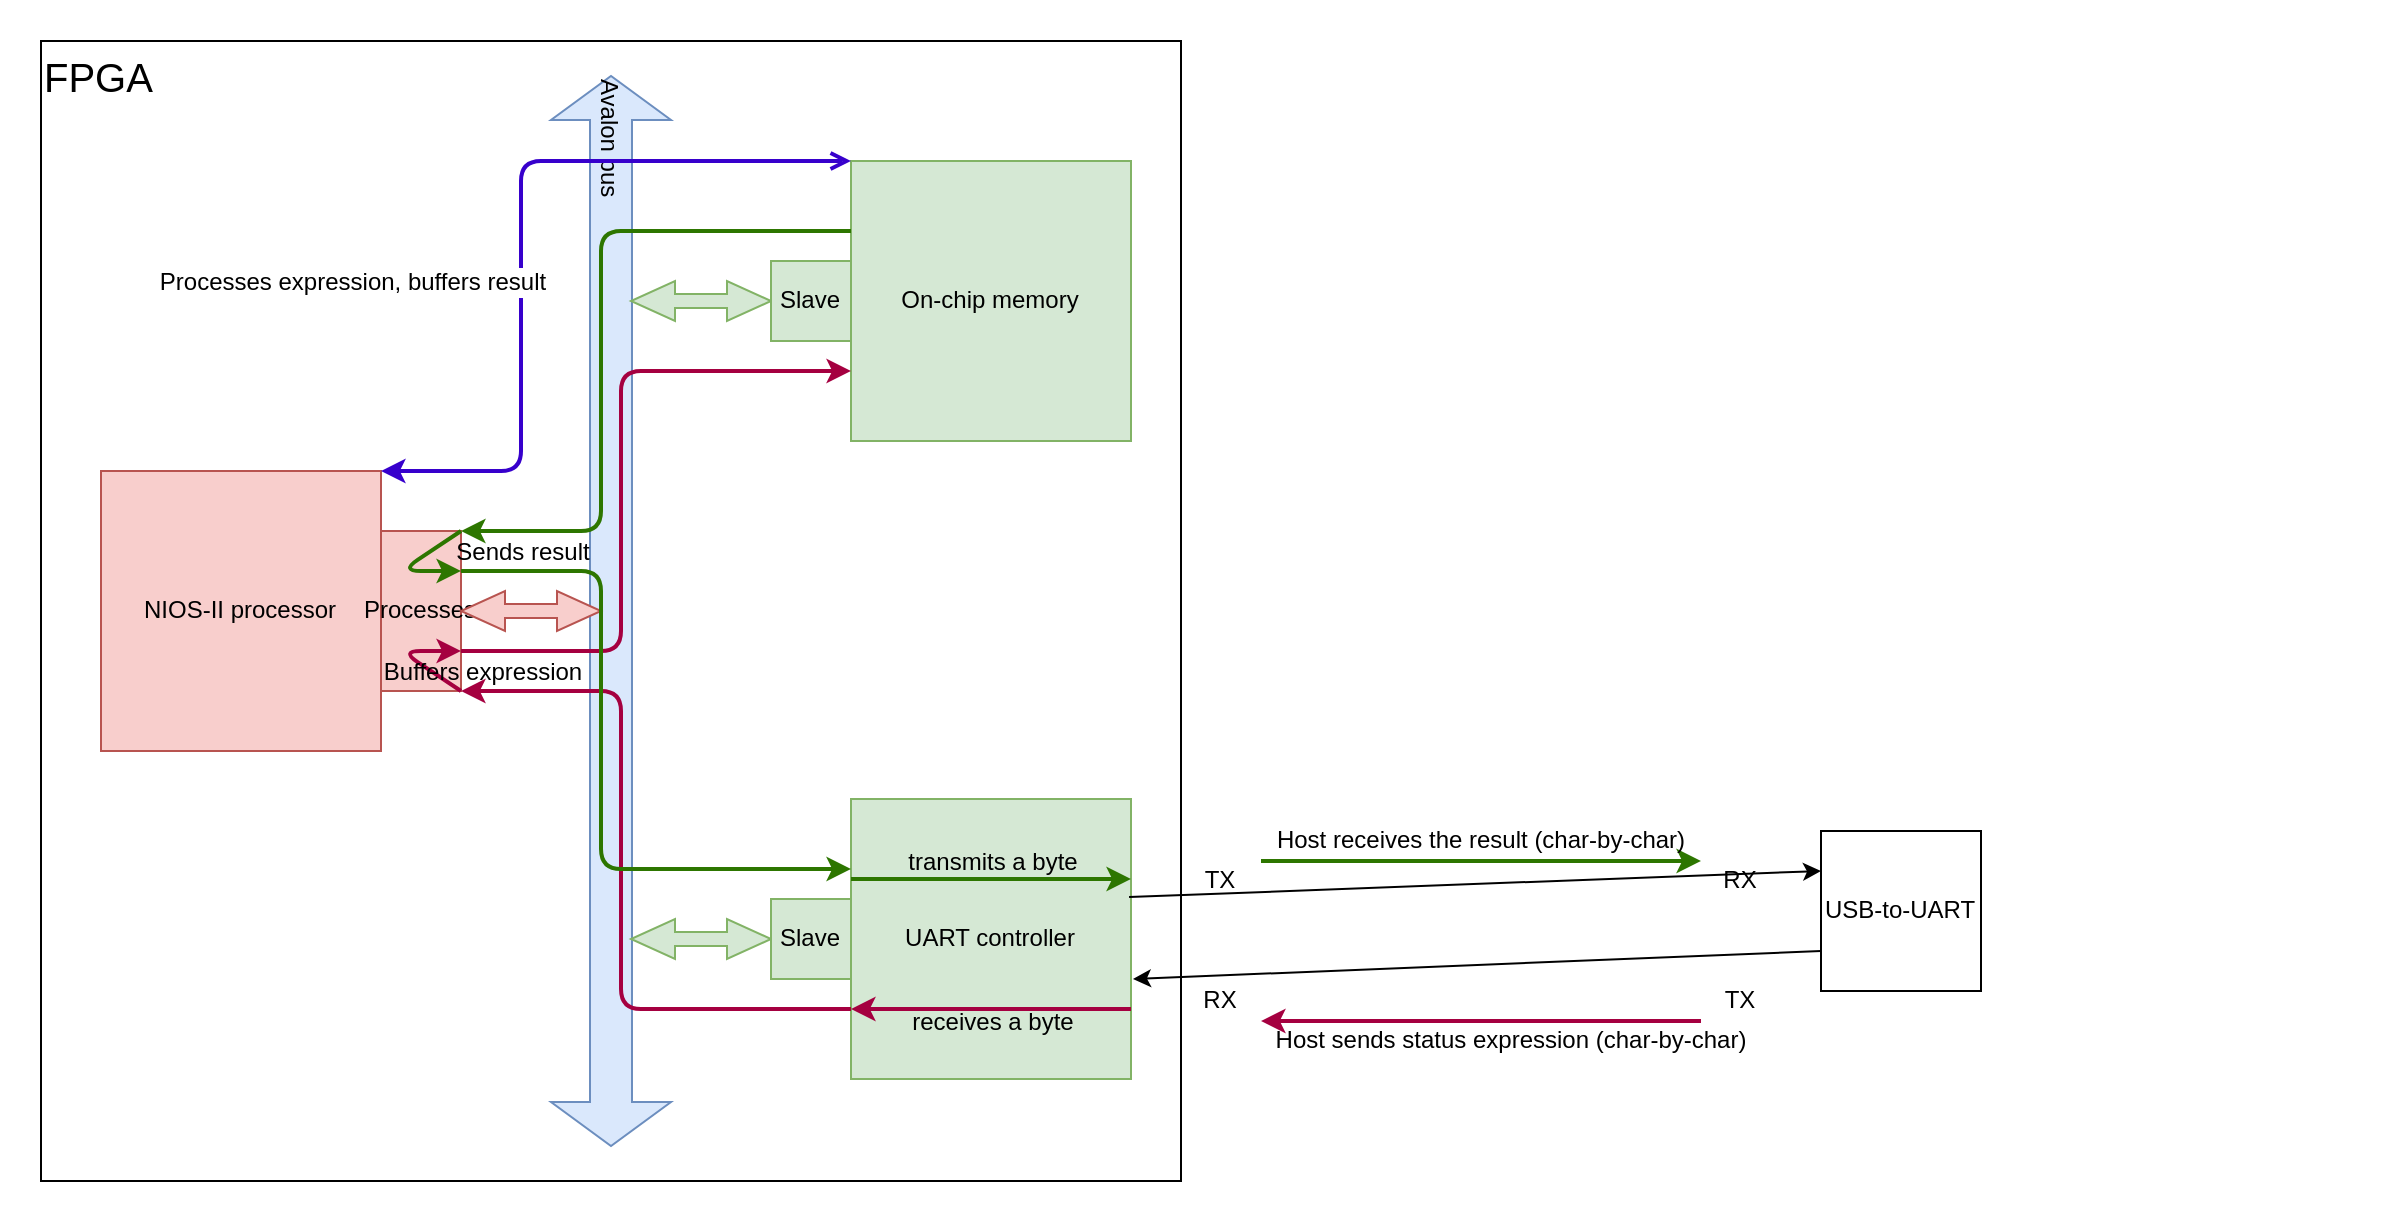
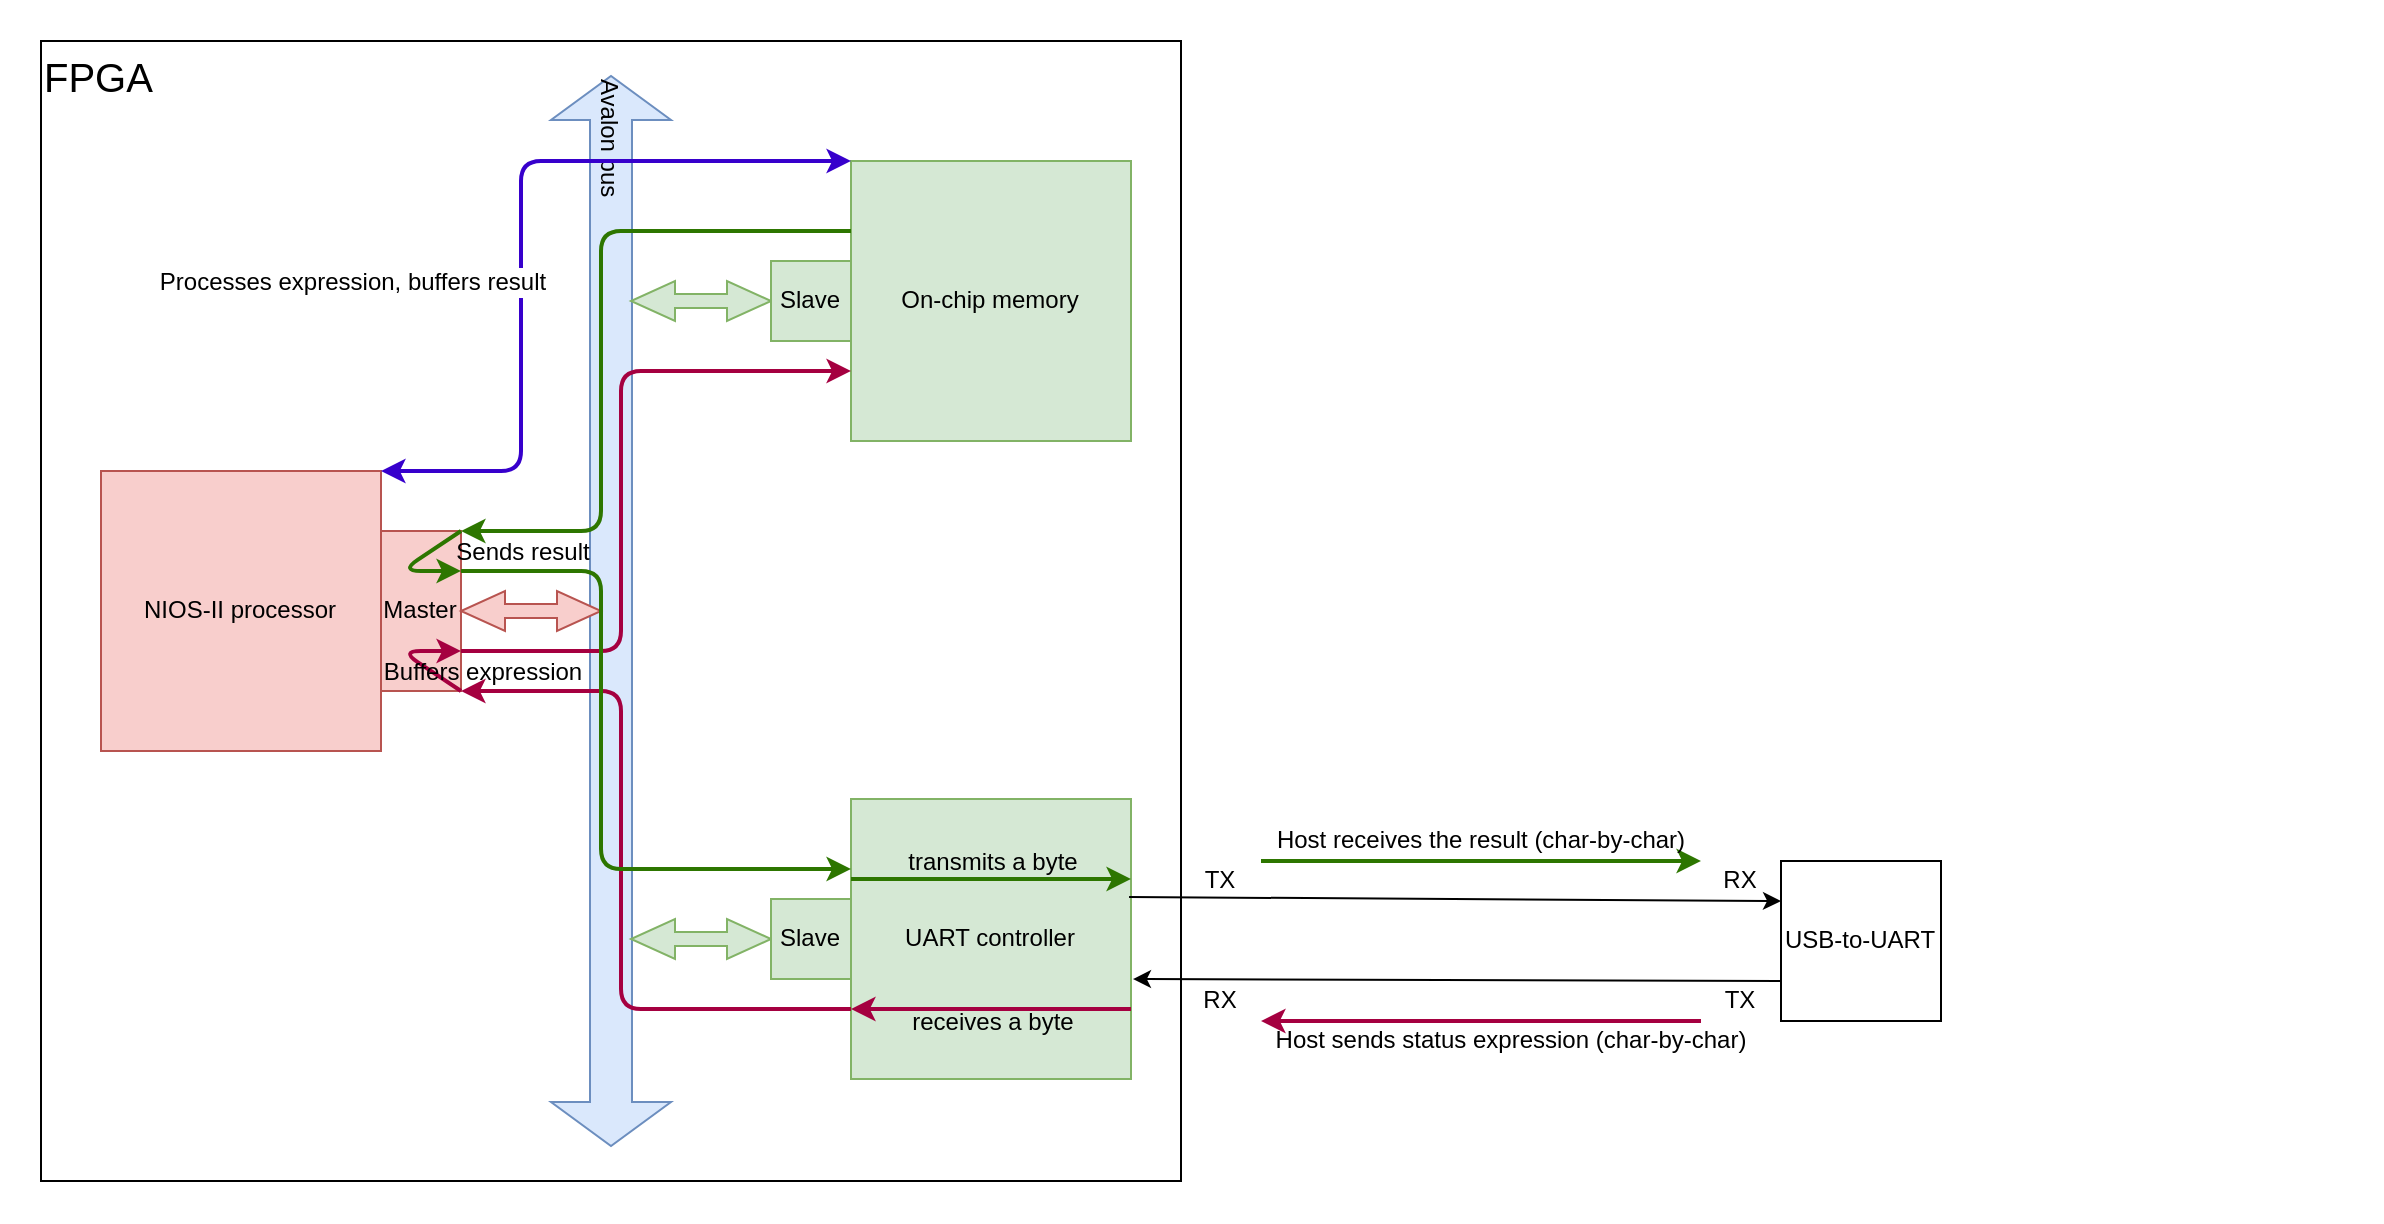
edge "On-chip memory" -- "NIOS-II processor": arrowhead open -> classic
node "Processes": label "Processes" -> "Master"
node "USB-to-UART": moved (1901, 911) -> (1861, 941)
